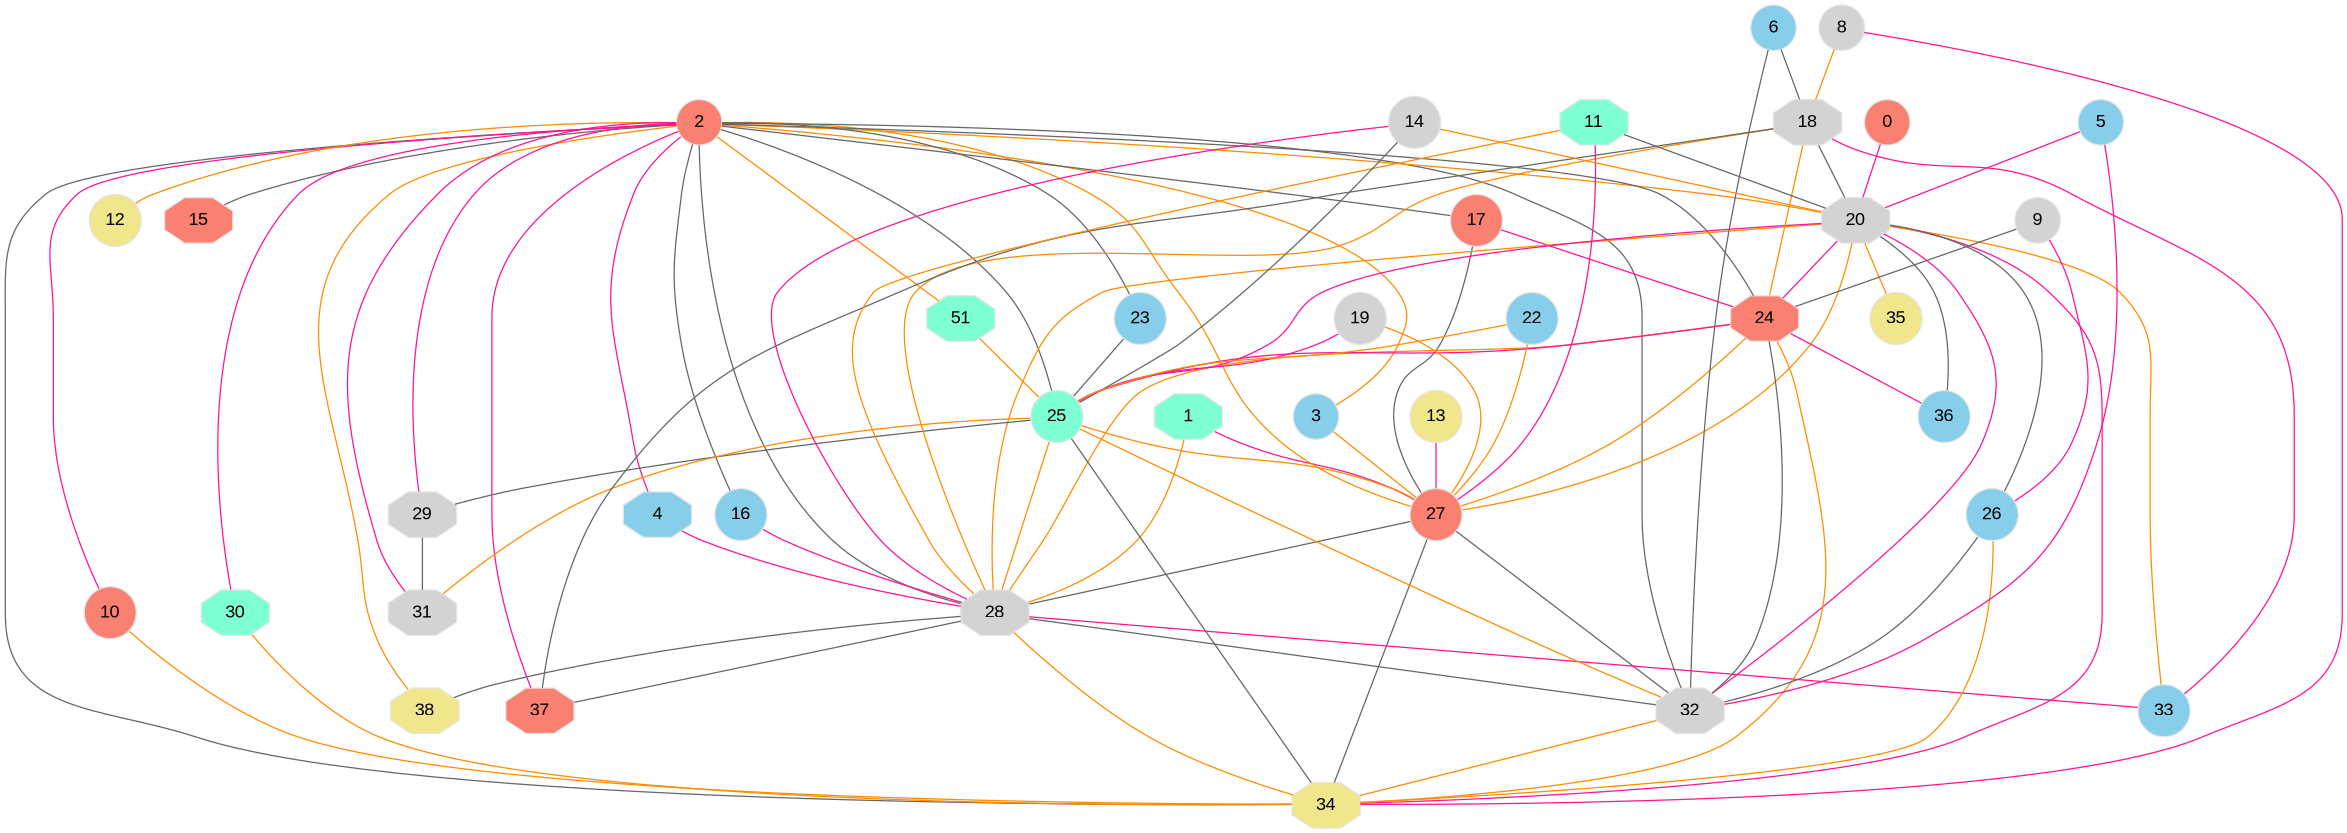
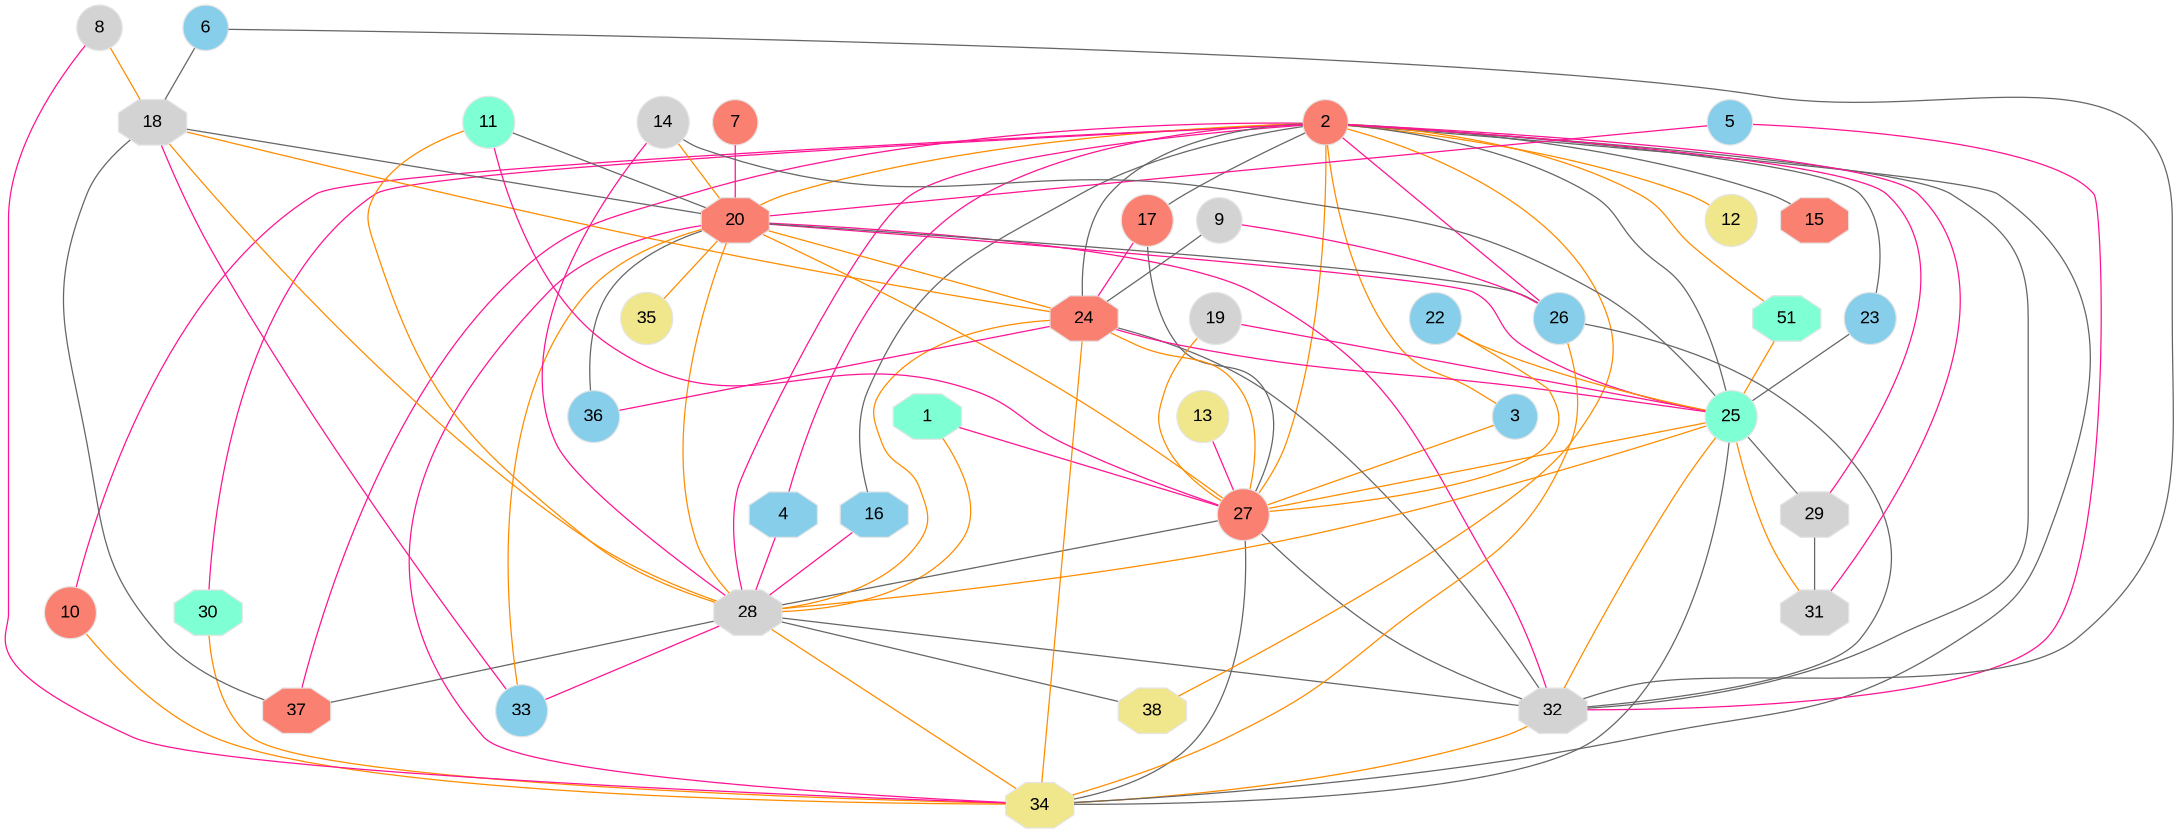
node "11": shape octagon -> circle
node "0": label "0" -> "7"
edge "2" -- "26": added
node "20": fillcolor lightgrey -> salmon
edge "20" -- "24": color deeppink -> darkorange
edge "2" -- "28": color gray40 -> deeppink
node "16": shape circle -> octagon
